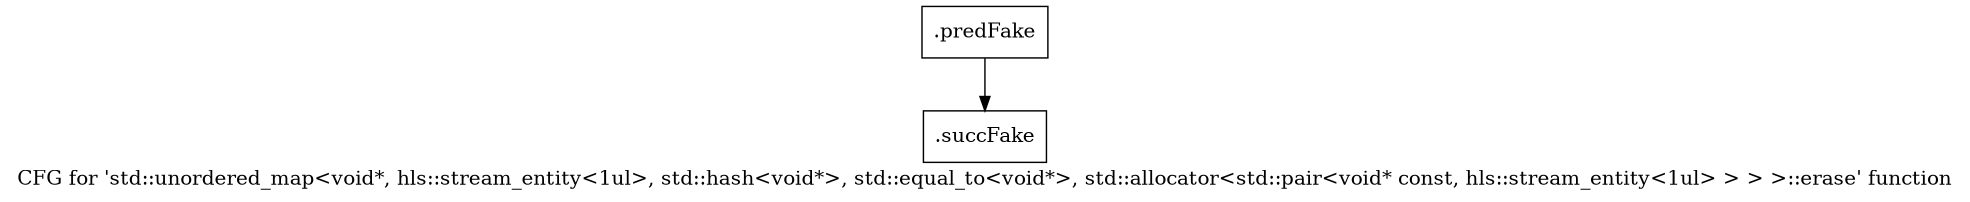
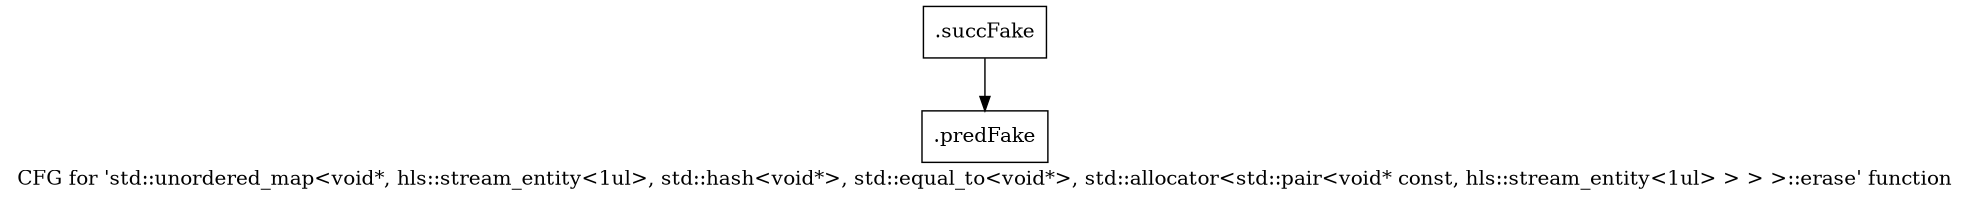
edge ".predFake" -> ".succFake": reversed
